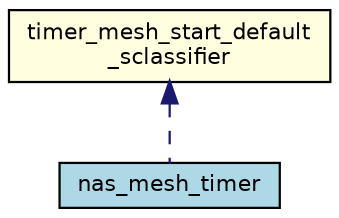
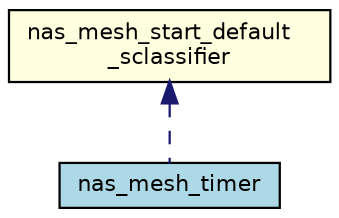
node "timer_mesh_start_default _sclassifier": label "timer_mesh_start_default _sclassifier" -> "nas_mesh_start_default _sclassifier"
